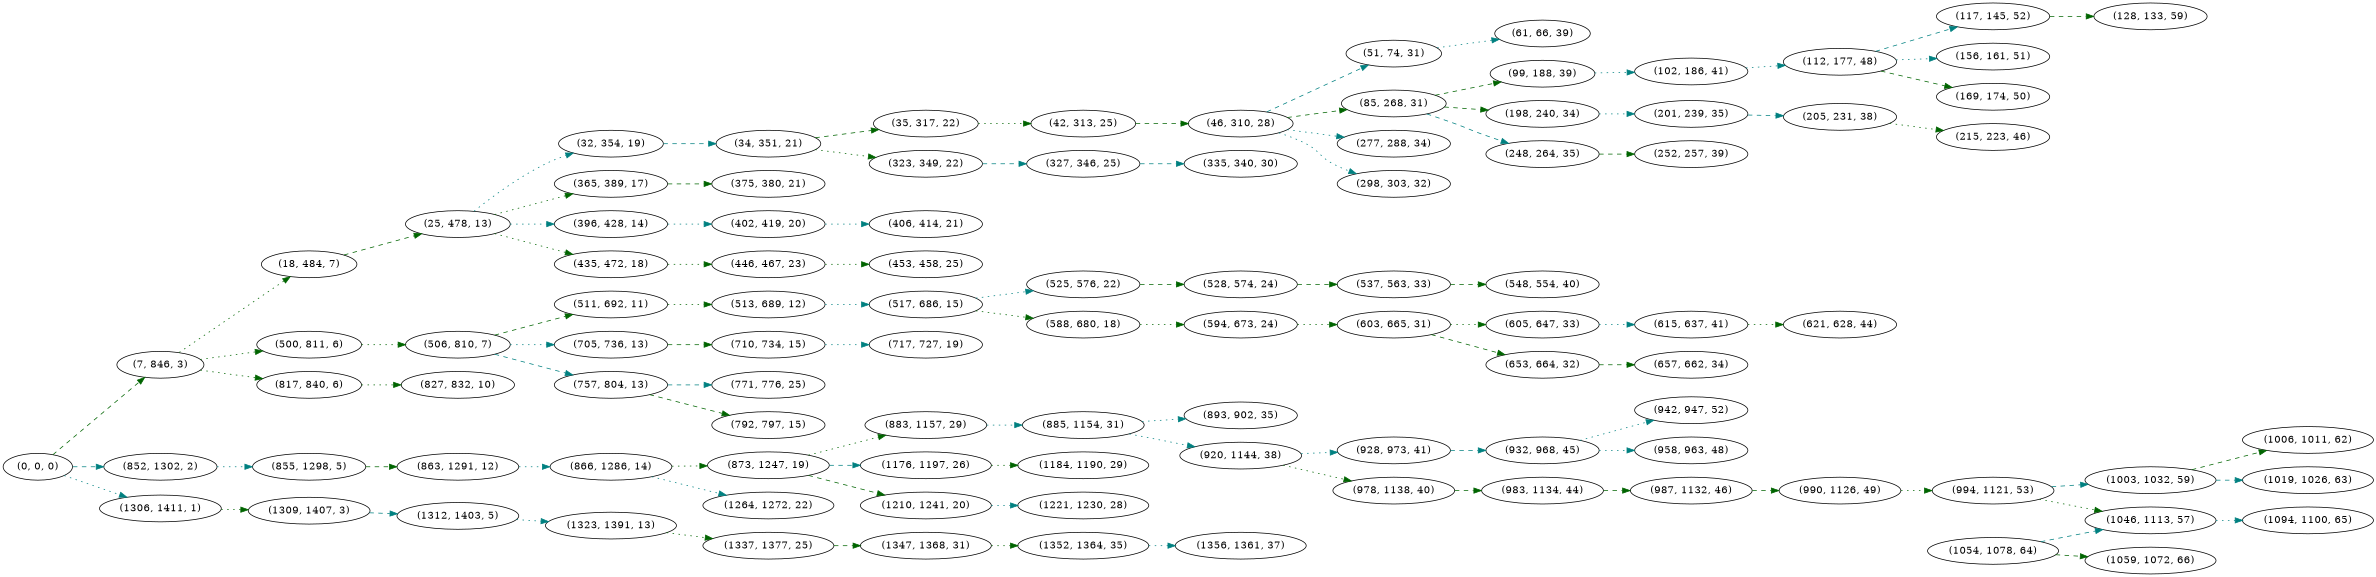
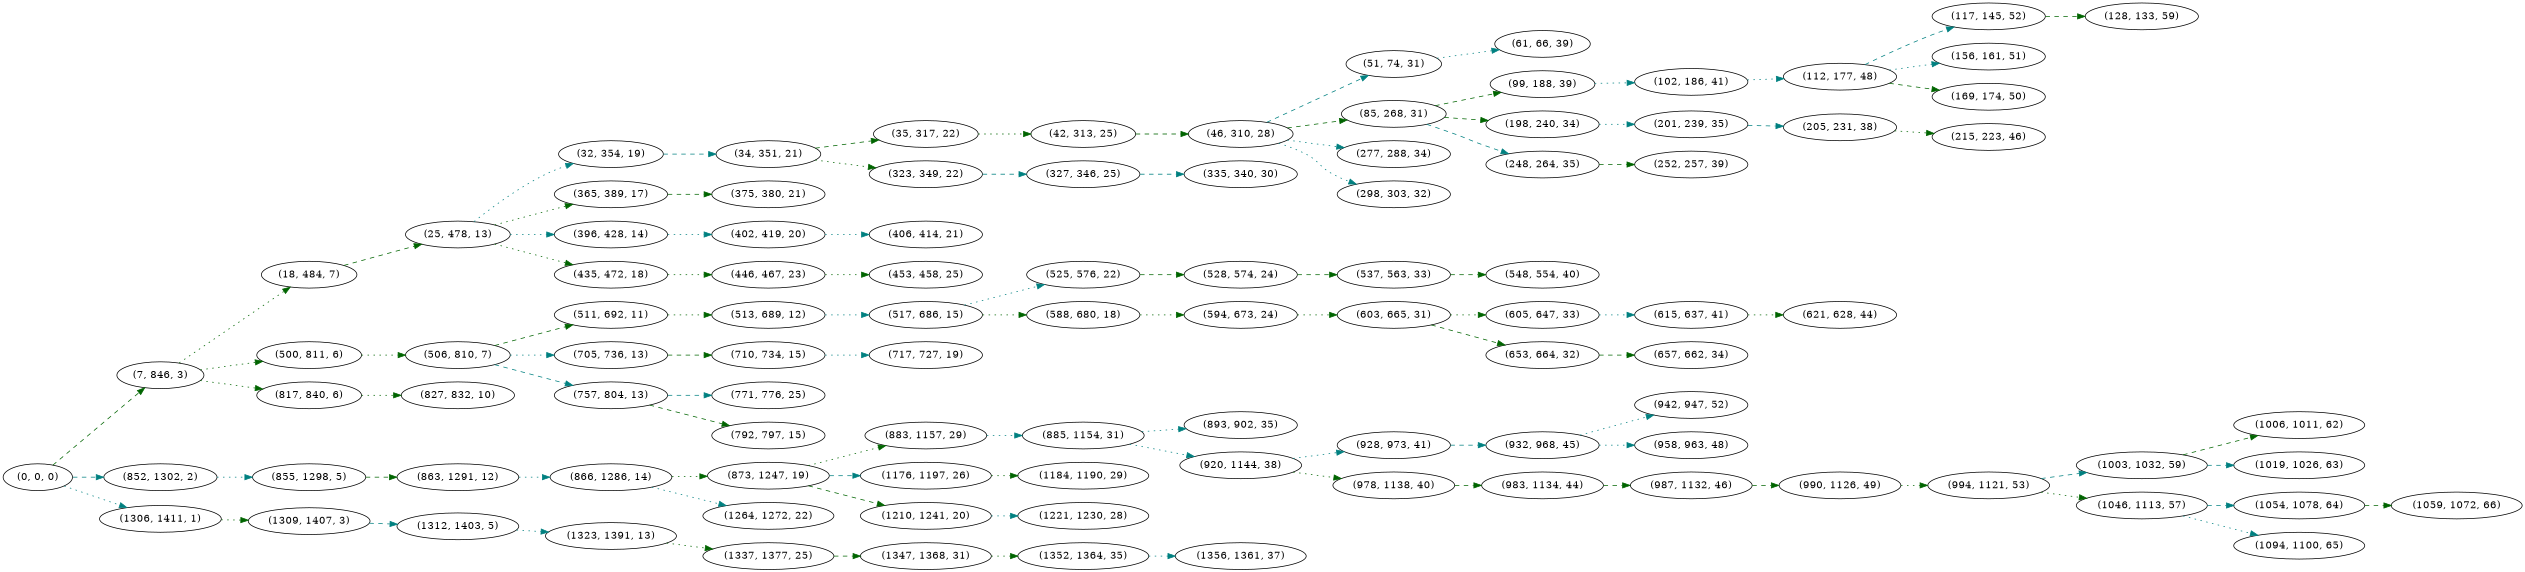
edge "(1054, 1078, 64)" -> "(1046, 1113, 57)": reversed
